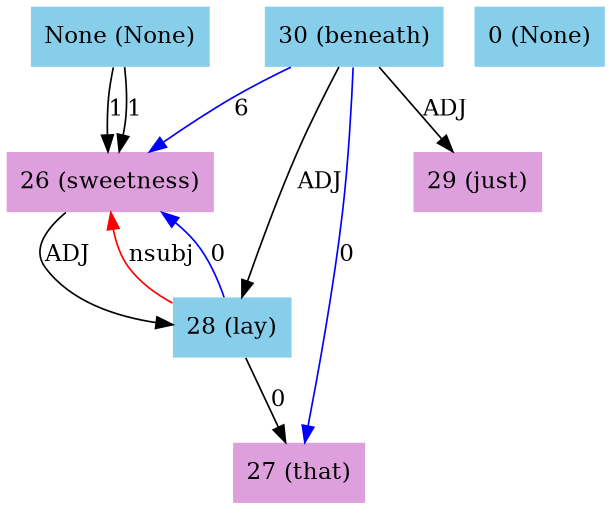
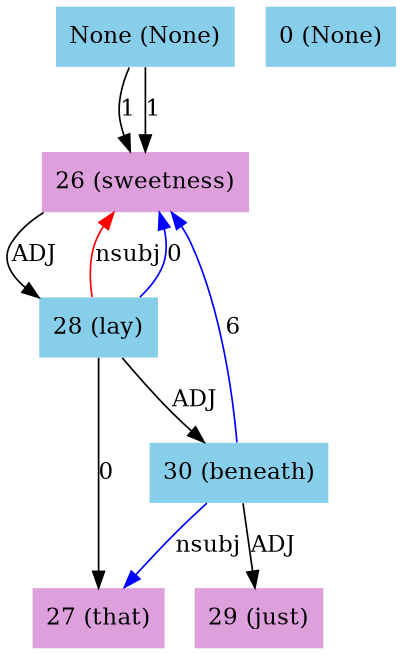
edge "30 (beneath)" -> "28 (lay)": reversed
edge "30 (beneath)" -> "27 (that)": label "0" -> "nsubj"
